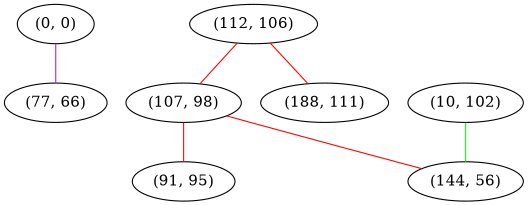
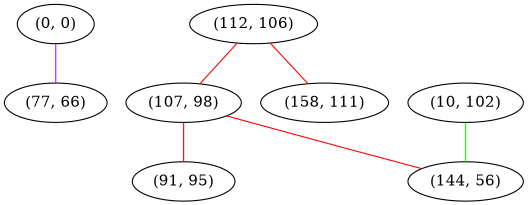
node "(188, 111)": label "(188, 111)" -> "(158, 111)"
